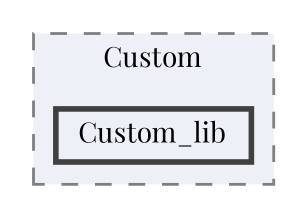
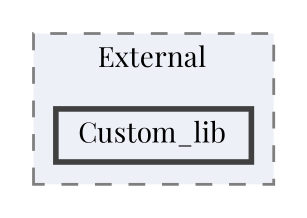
cluster "Custom": label "Custom" -> "External"
